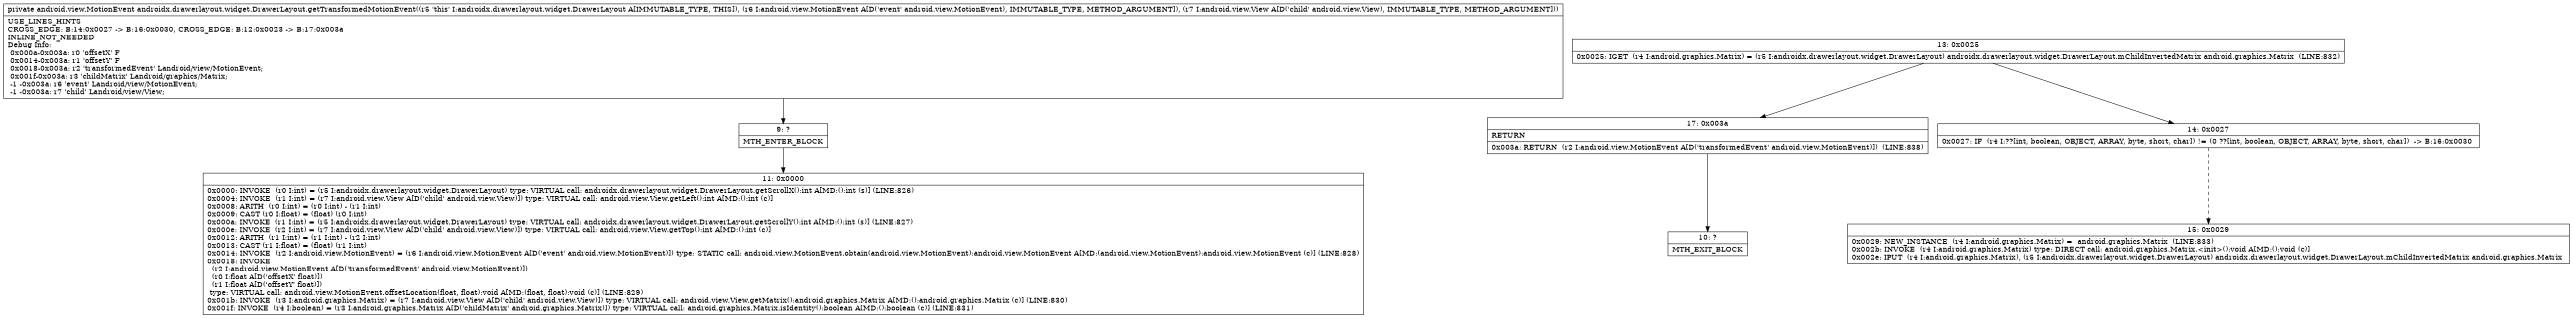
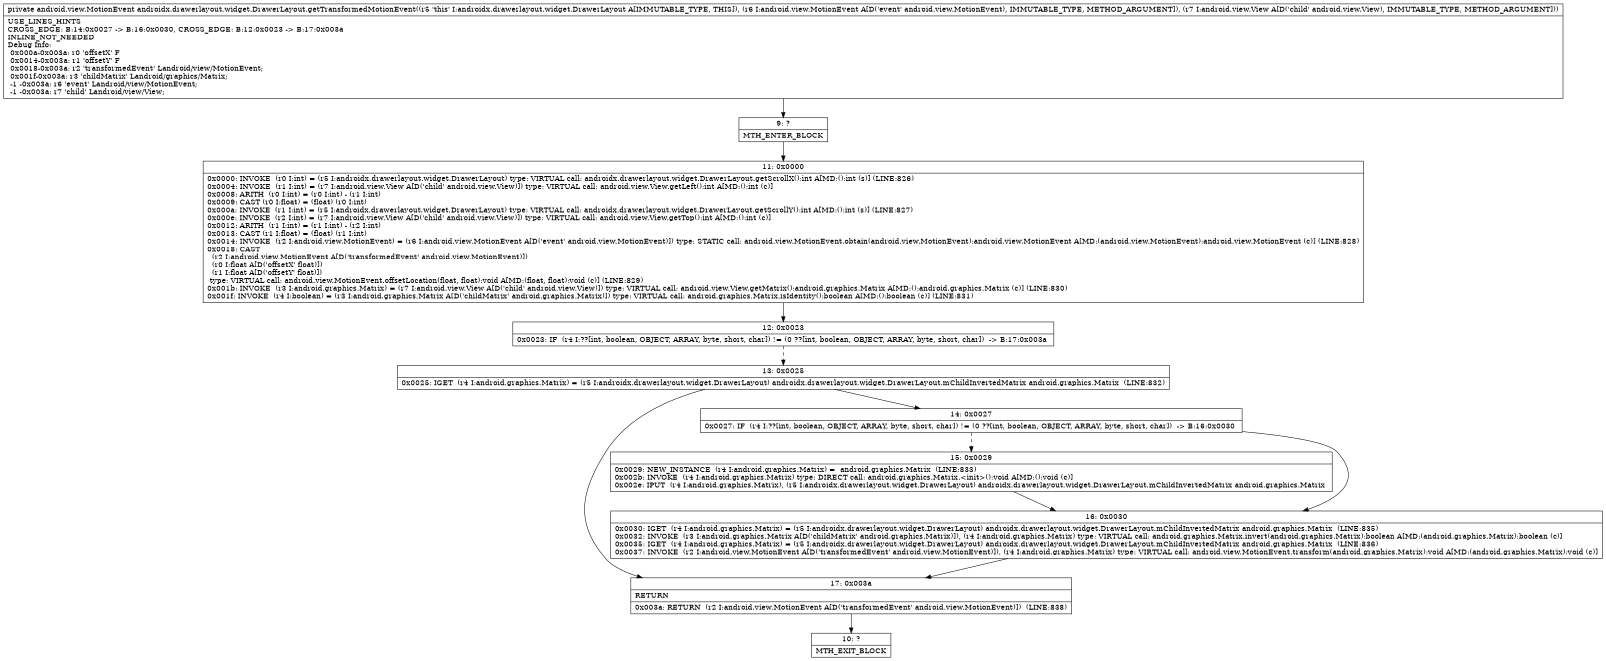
node "11: 0x0000": text "0x0018: INVOKE" -> "0x0018: CAST"
node "12: 0x0023": added
node "16: 0x0030": added
